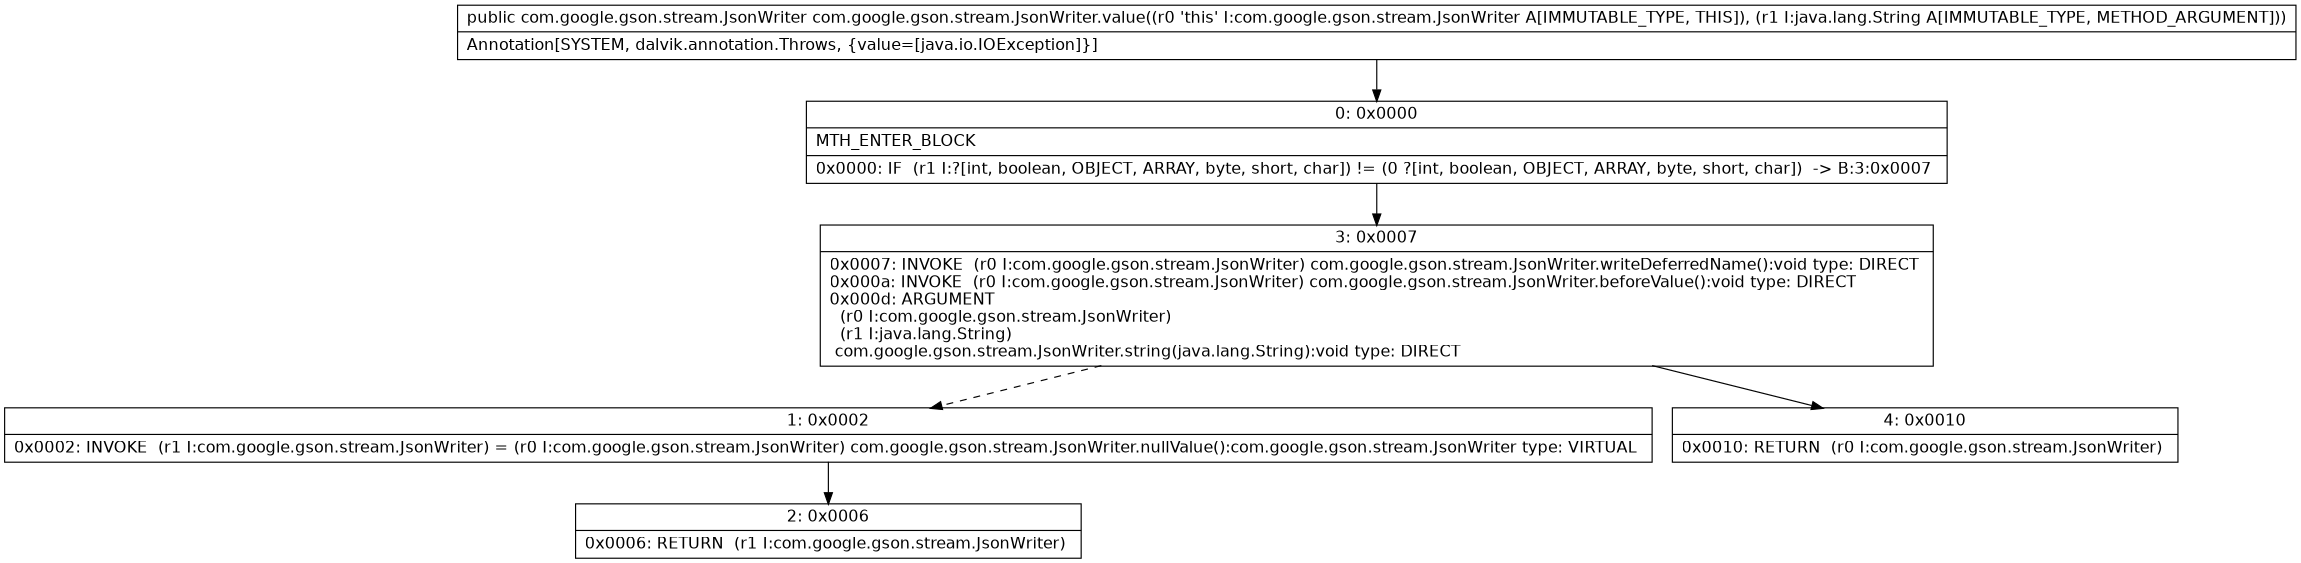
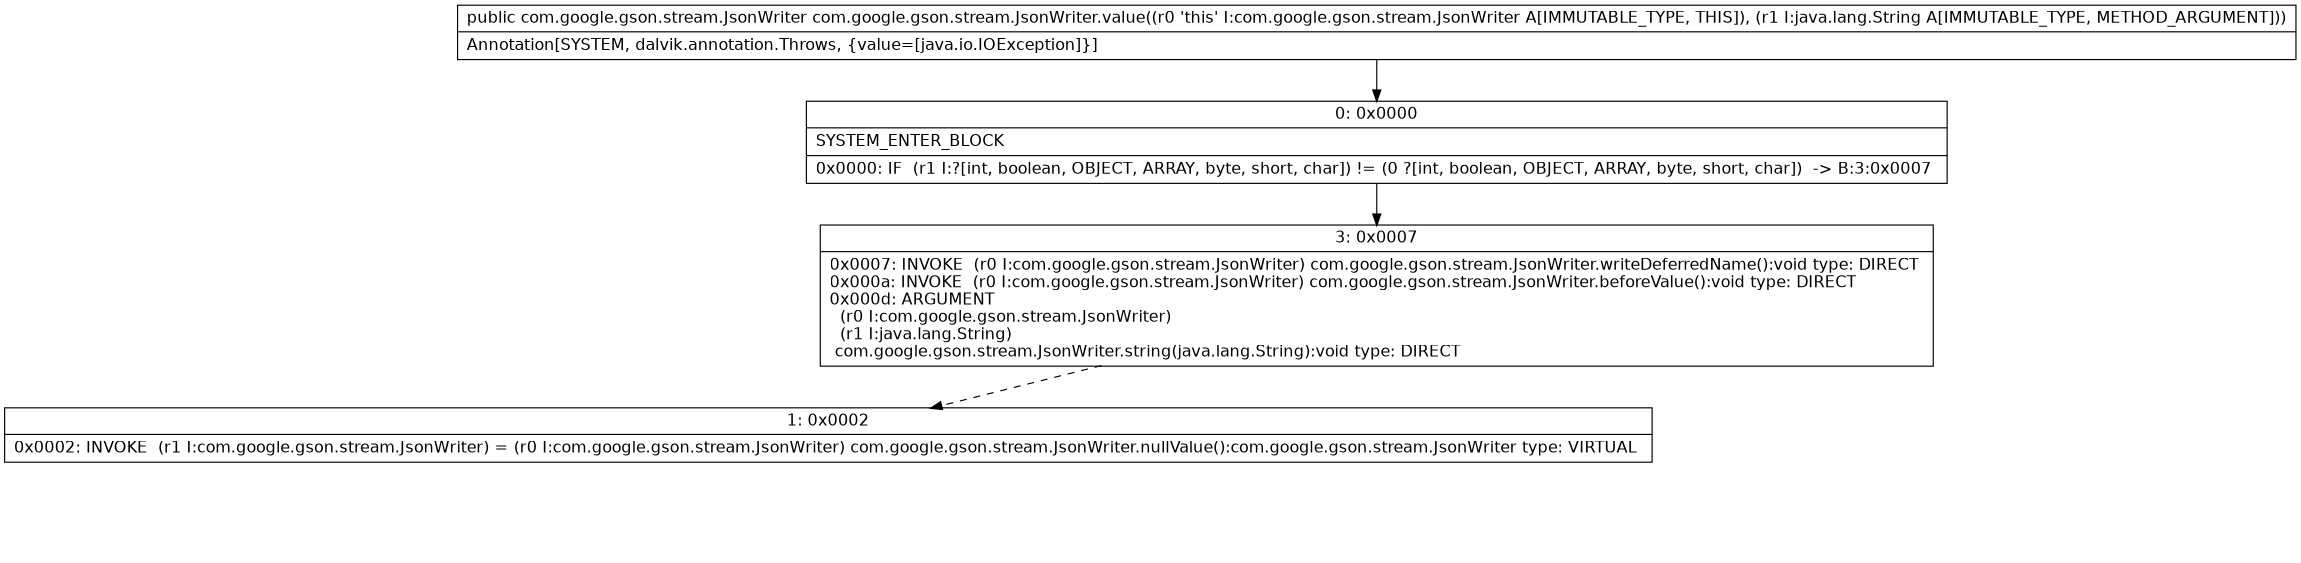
node "0: 0x0000": text "MTH_ENTER_BLOCK" -> "SYSTEM_ENTER_BLOCK"
node "4: 0x0010": removed
node "2: 0x0006": removed
